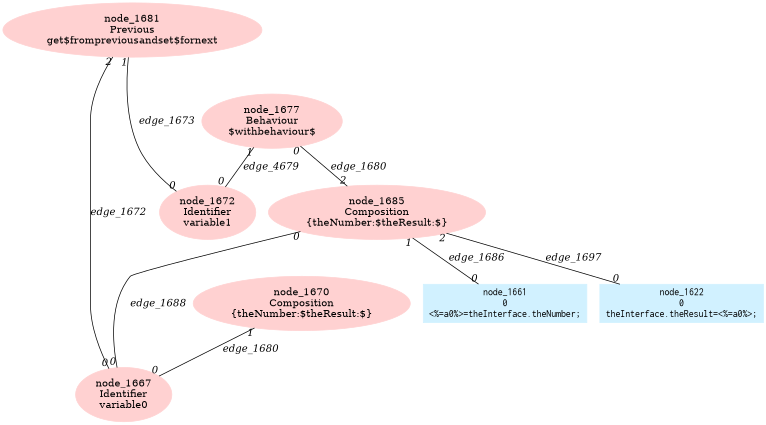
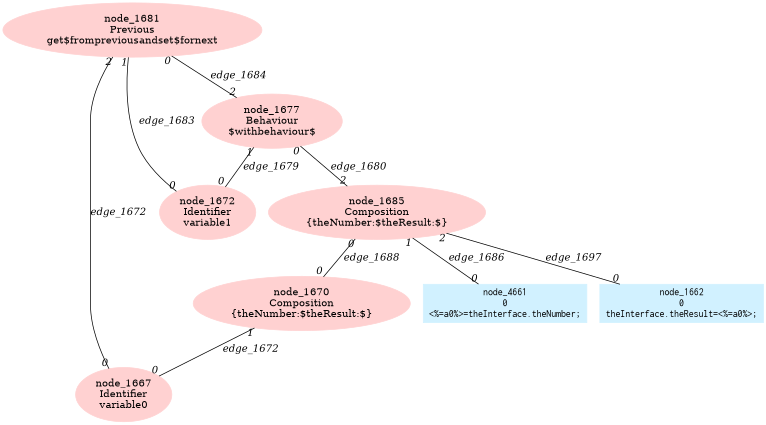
edge "node_1681 Previous get$frompreviousandset$fornext" -- "node_1677 Behaviour $withbehaviour$": added, label "edge_1684"
edge "node_1681 Previous get$frompreviousandset$fornext" -- "node_1672 Identifier variable1": label "edge_1673" -> "edge_1683"
edge "node_1677 Behaviour $withbehaviour$" -- "node_1672 Identifier variable1": label "edge_4679" -> "edge_1679"
edge "node_1685 Composition {theNumber:$theResult:$}" -- "node_1667 Identifier variable0": now "node_1685 Composition {theNumber:$theResult:$}" -- "node_1670 Composition {theNumber:$theResult:$}"
node "node_1661 0 <%=a0%>=theInterface.theNumber;": label "node_1661 0 <%=a0%>=theInterface.theNumber;" -> "node_4661 0 <%=a0%>=theInterface.theNumber;"
node "node_1622 0 theInterface.theResult=<%=a0%>;": label "node_1622 0 theInterface.theResult=<%=a0%>;" -> "node_1662 0 theInterface.theResult=<%=a0%>;"
edge "node_1670 Composition {theNumber:$theResult:$}" -- "node_1667 Identifier variable0": label "edge_1680" -> "edge_1672"
